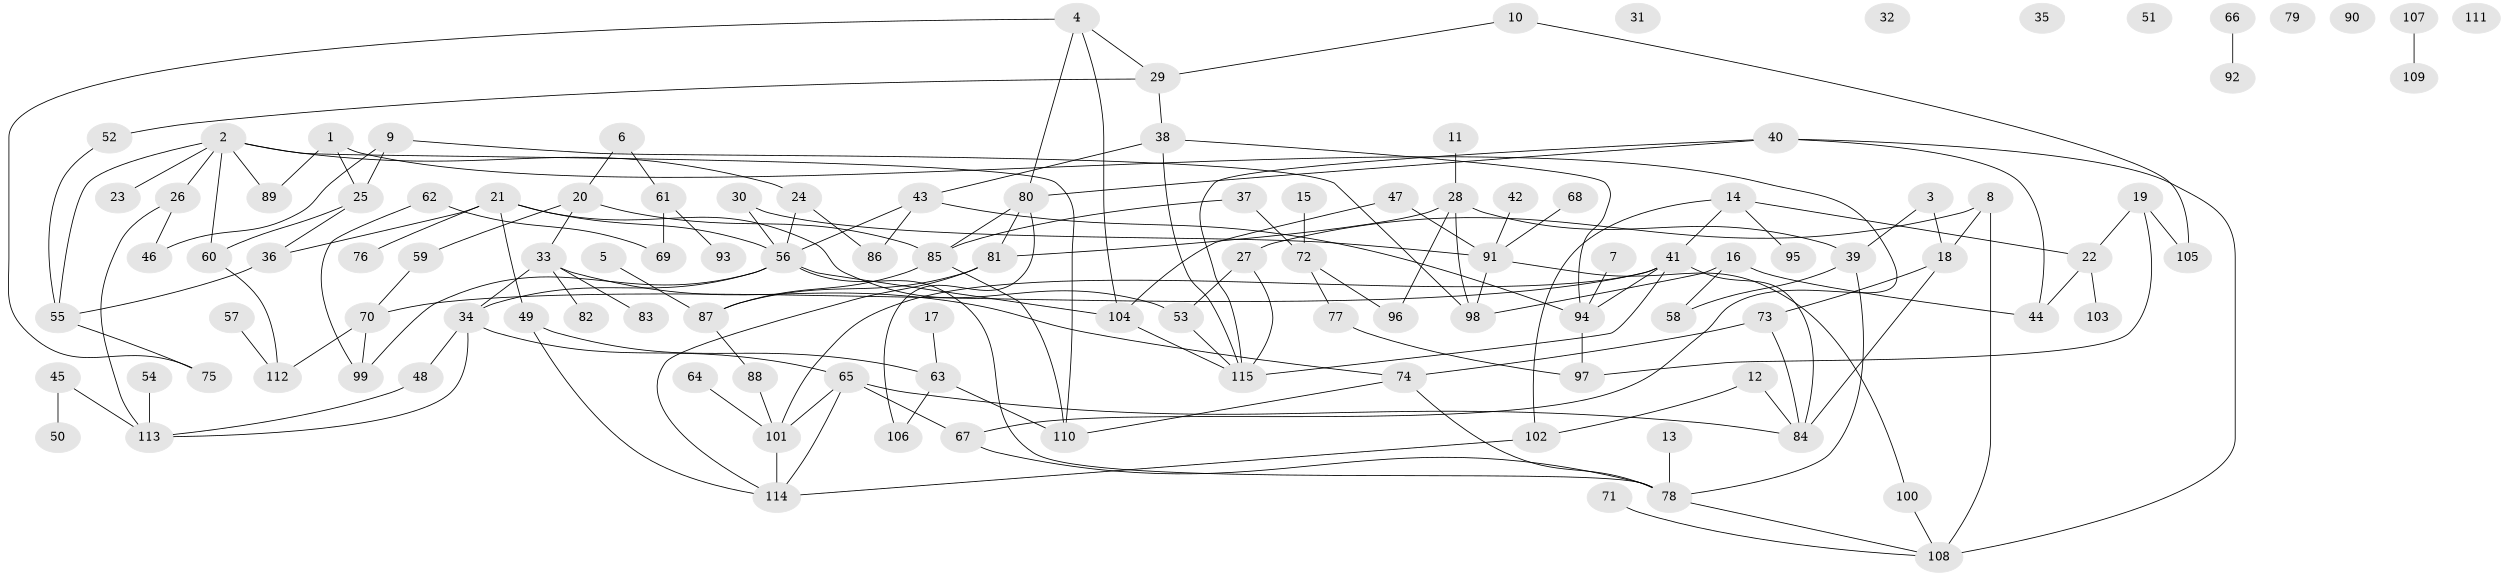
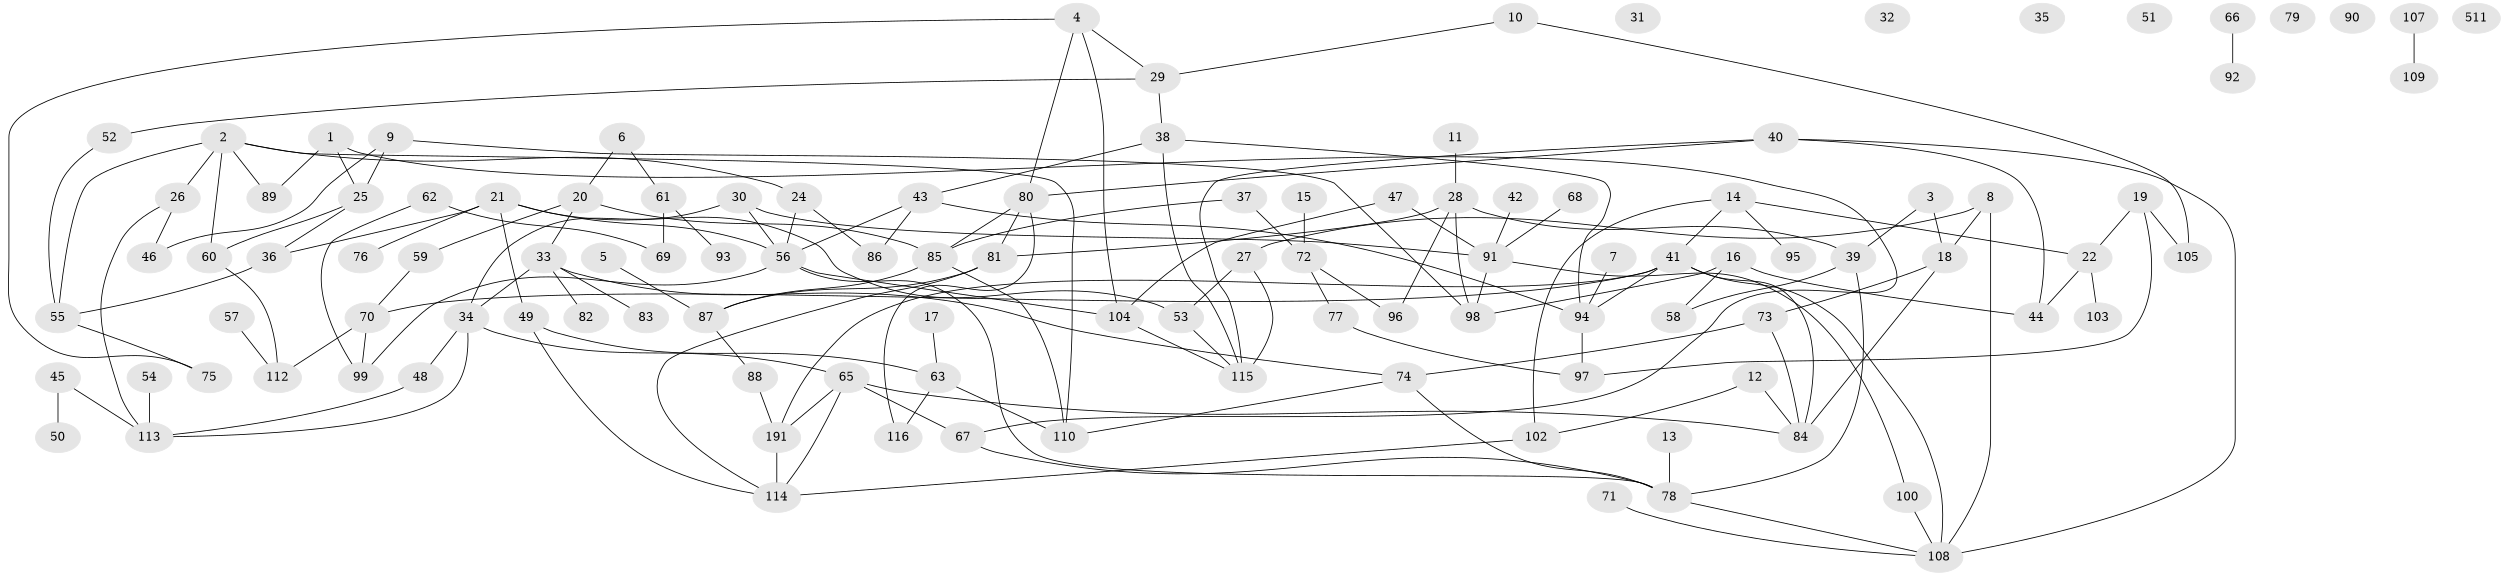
node "111": label "111" -> "511"
node "23": removed
edge "56" -- "34": now "30" -- "34"
edge "41" -- "115": now "41" -- "108"
node "64": removed
node "101": label "101" -> "191"
node "106": label "106" -> "116"
